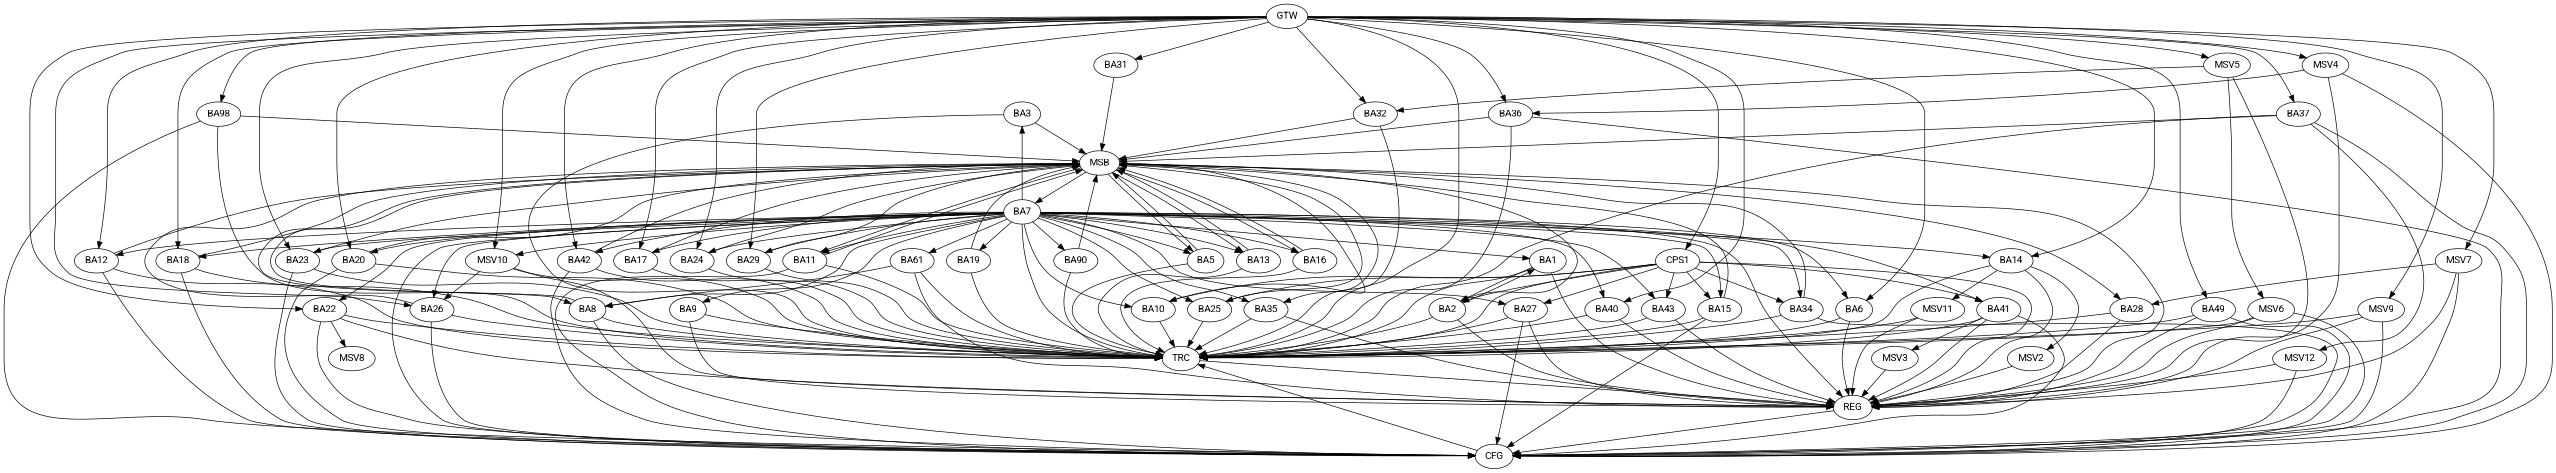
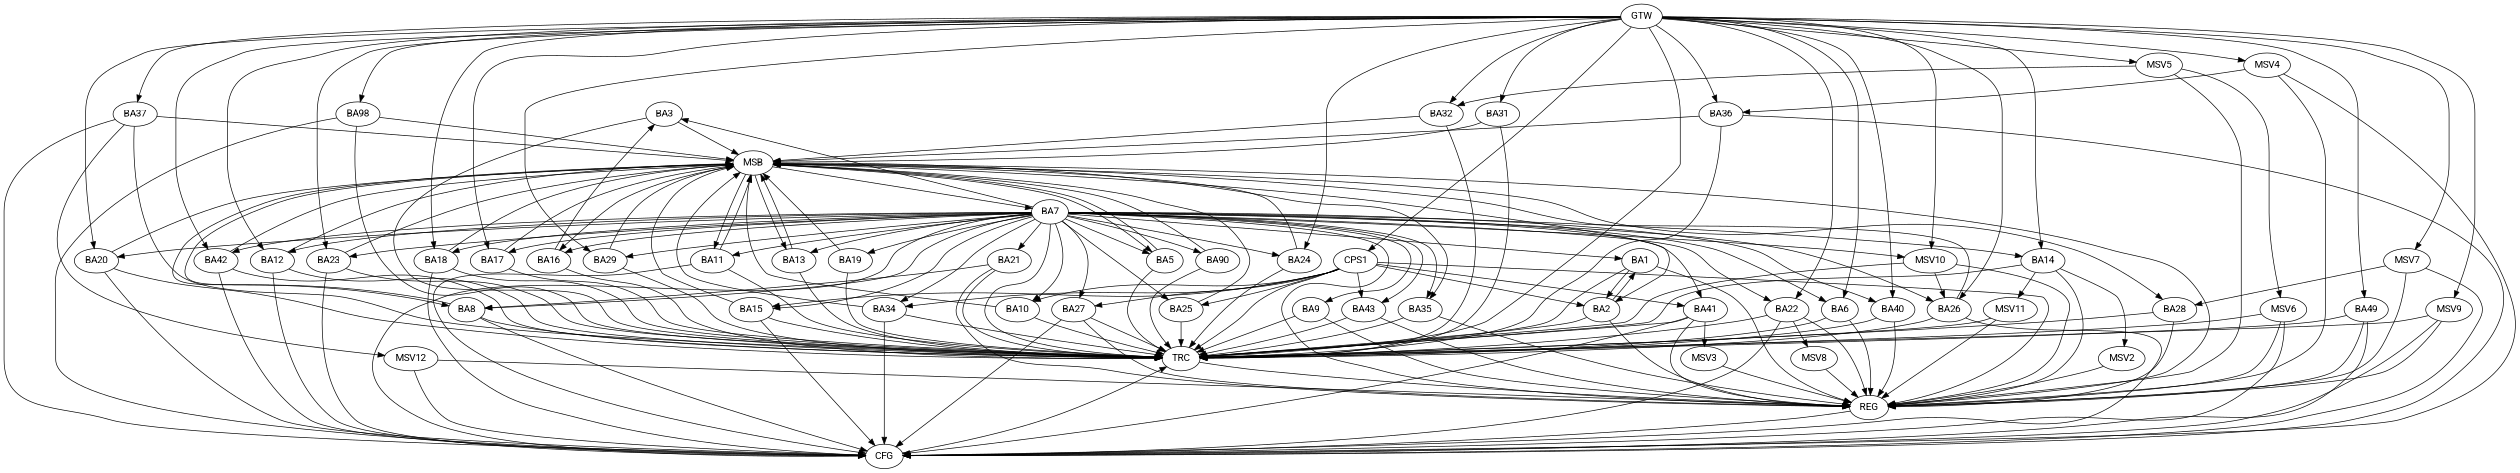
edge "BA16" -> "MSB": now "BA16" -> "BA3"
node "BA61": label "BA61" -> "BA21"
edge "BA31" -> "TRC": added
edge "MSV8" -> "REG": added
